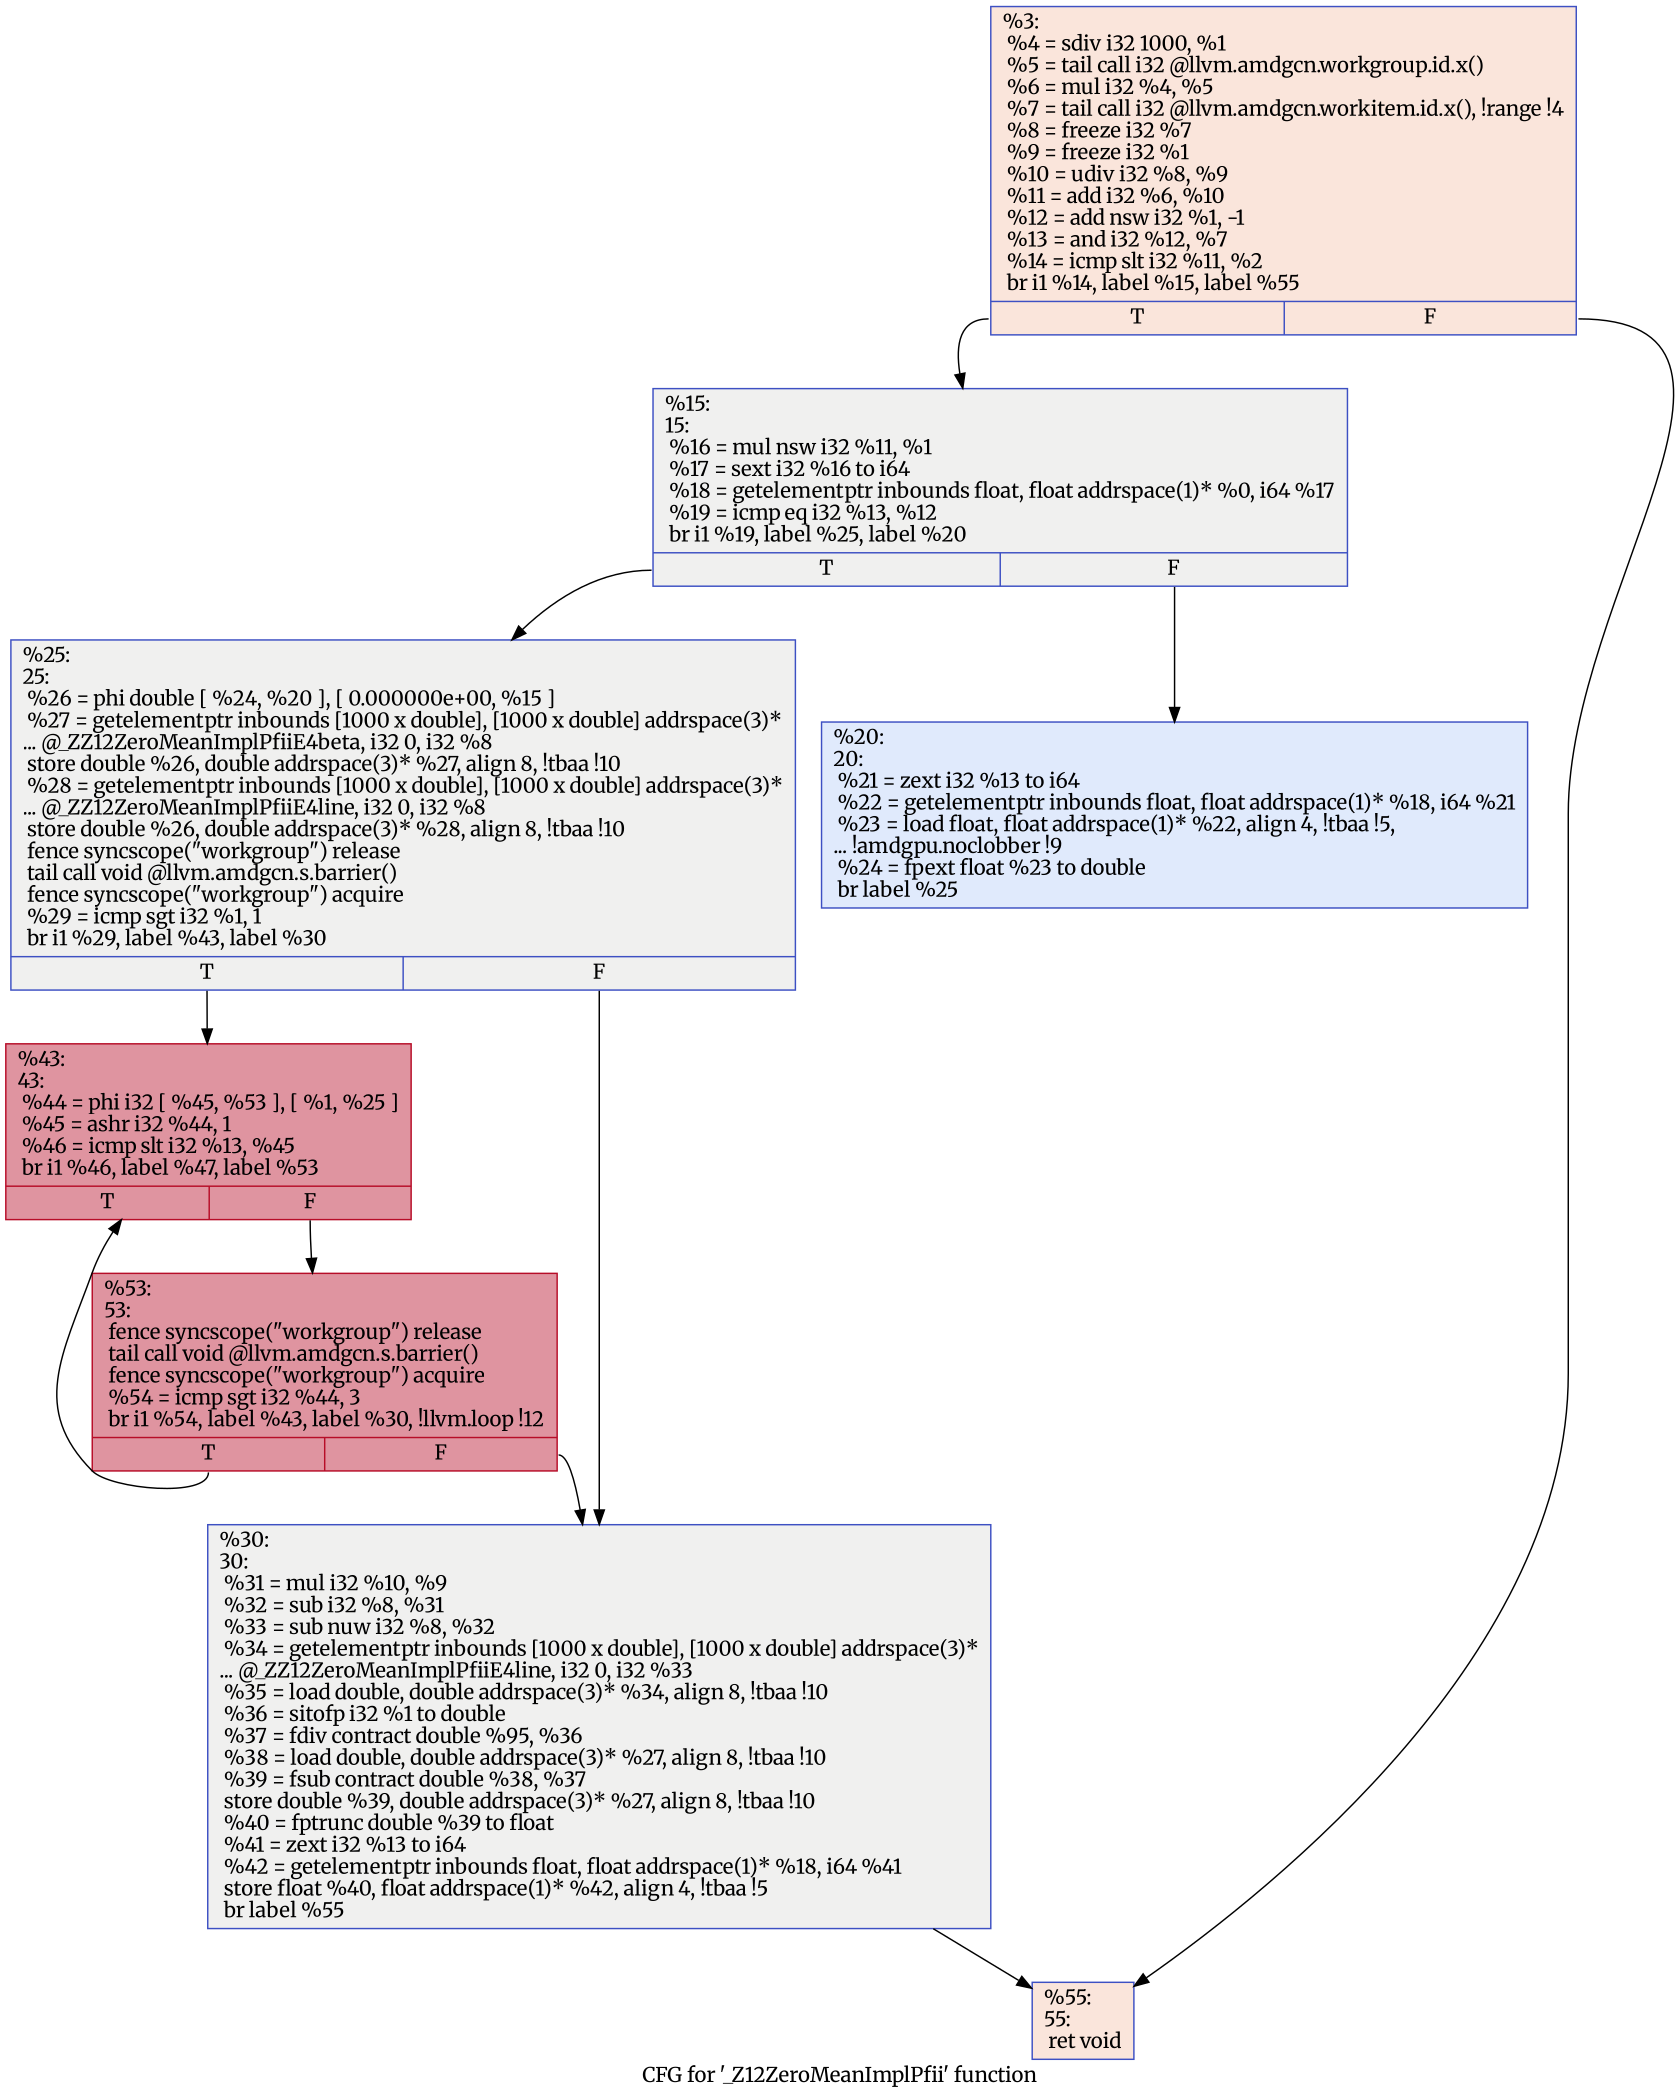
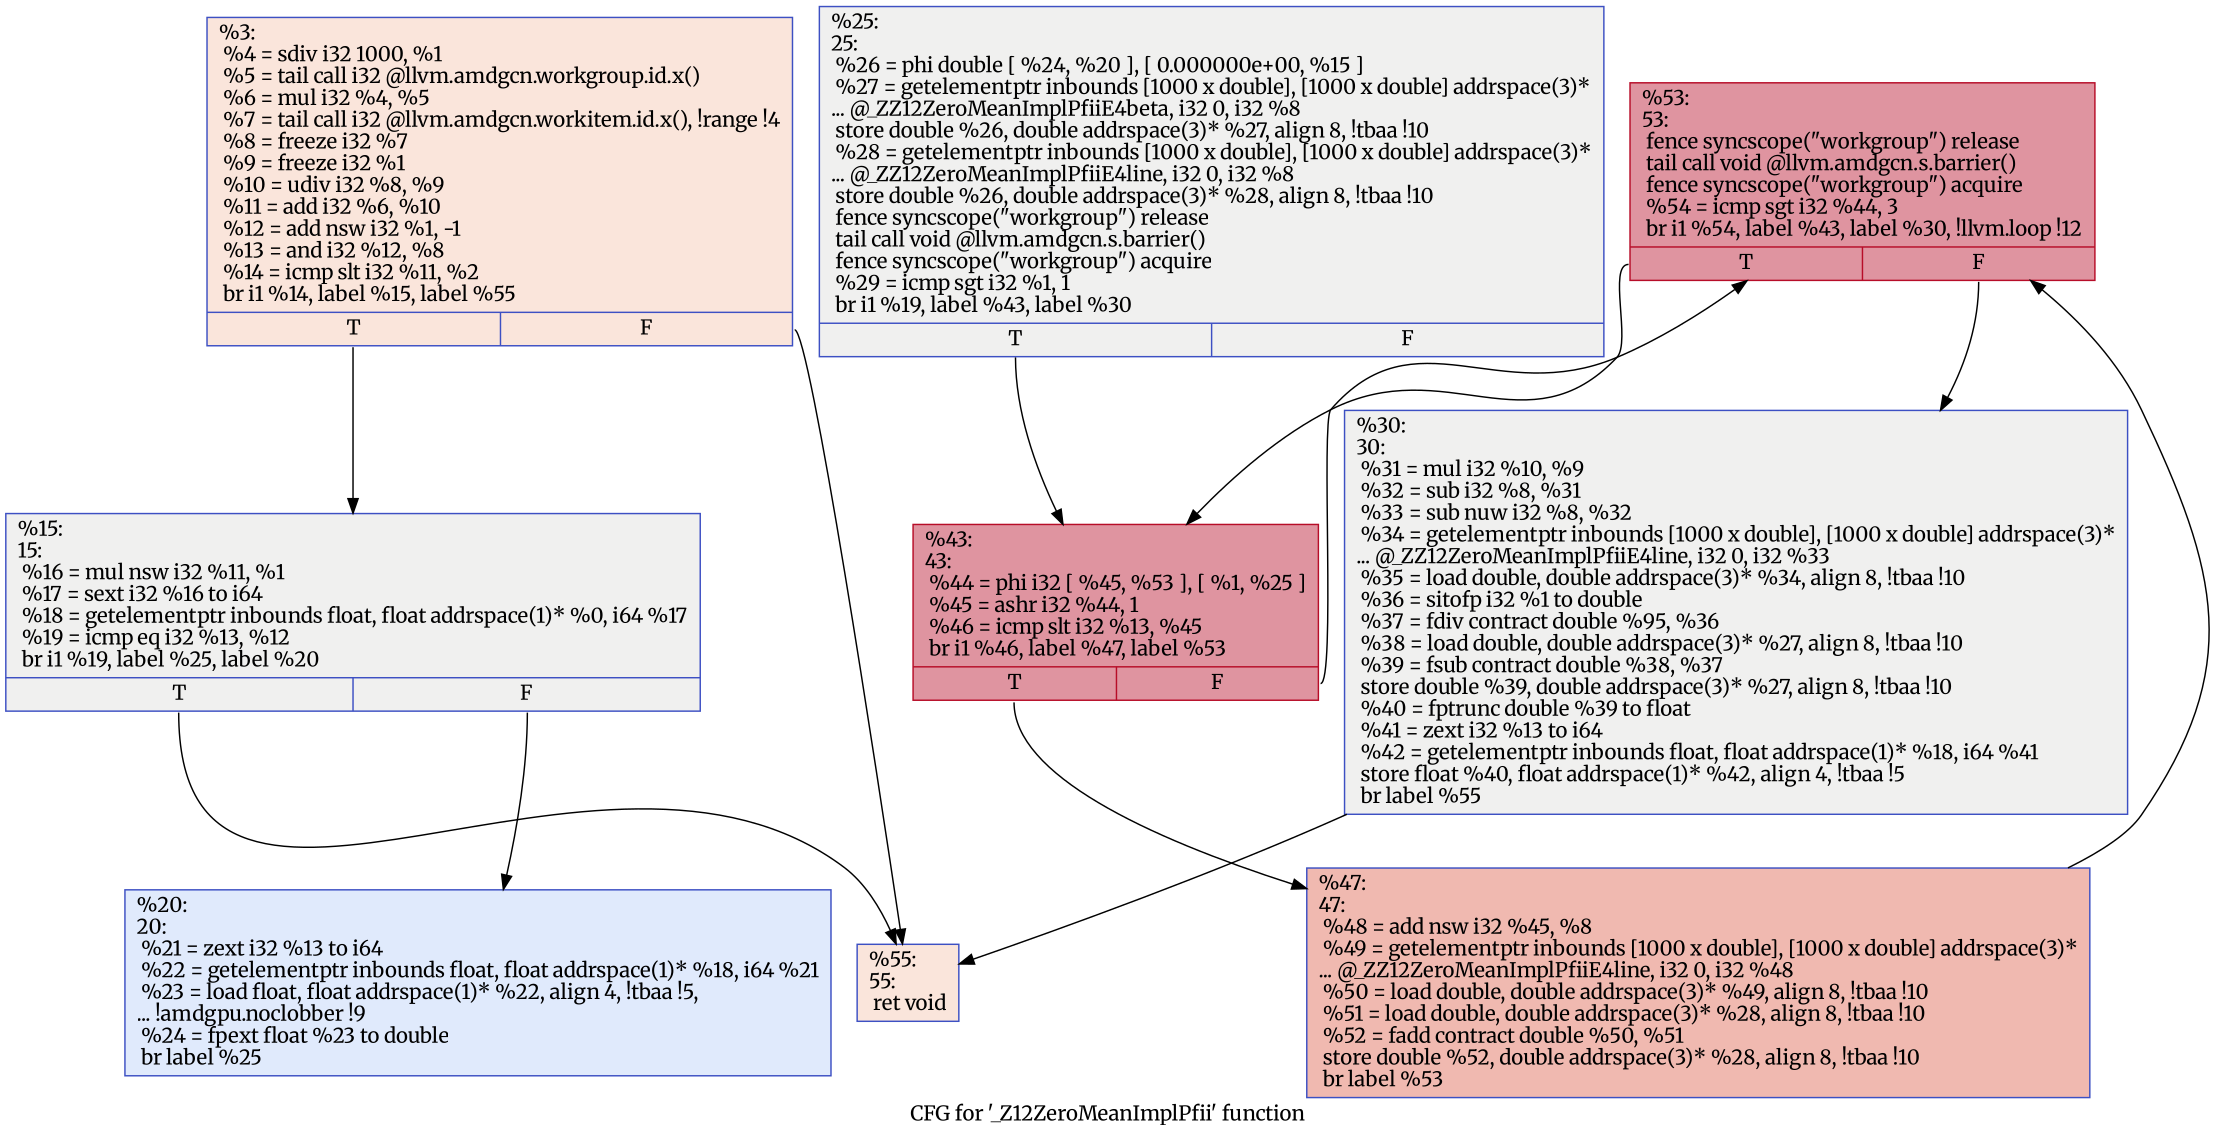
node "%3:": text "%13 = and i32 %12, %7" -> "%13 = and i32 %12, %8"
edge "%15:" -> "%25:": now "%15:" -> "%55:"
node "%25:": text "br i1 %29, label %43, label %30" -> "br i1 %19, label %43, label %30"
node "%47:": added
edge "%25:" -> "%30:": removed
